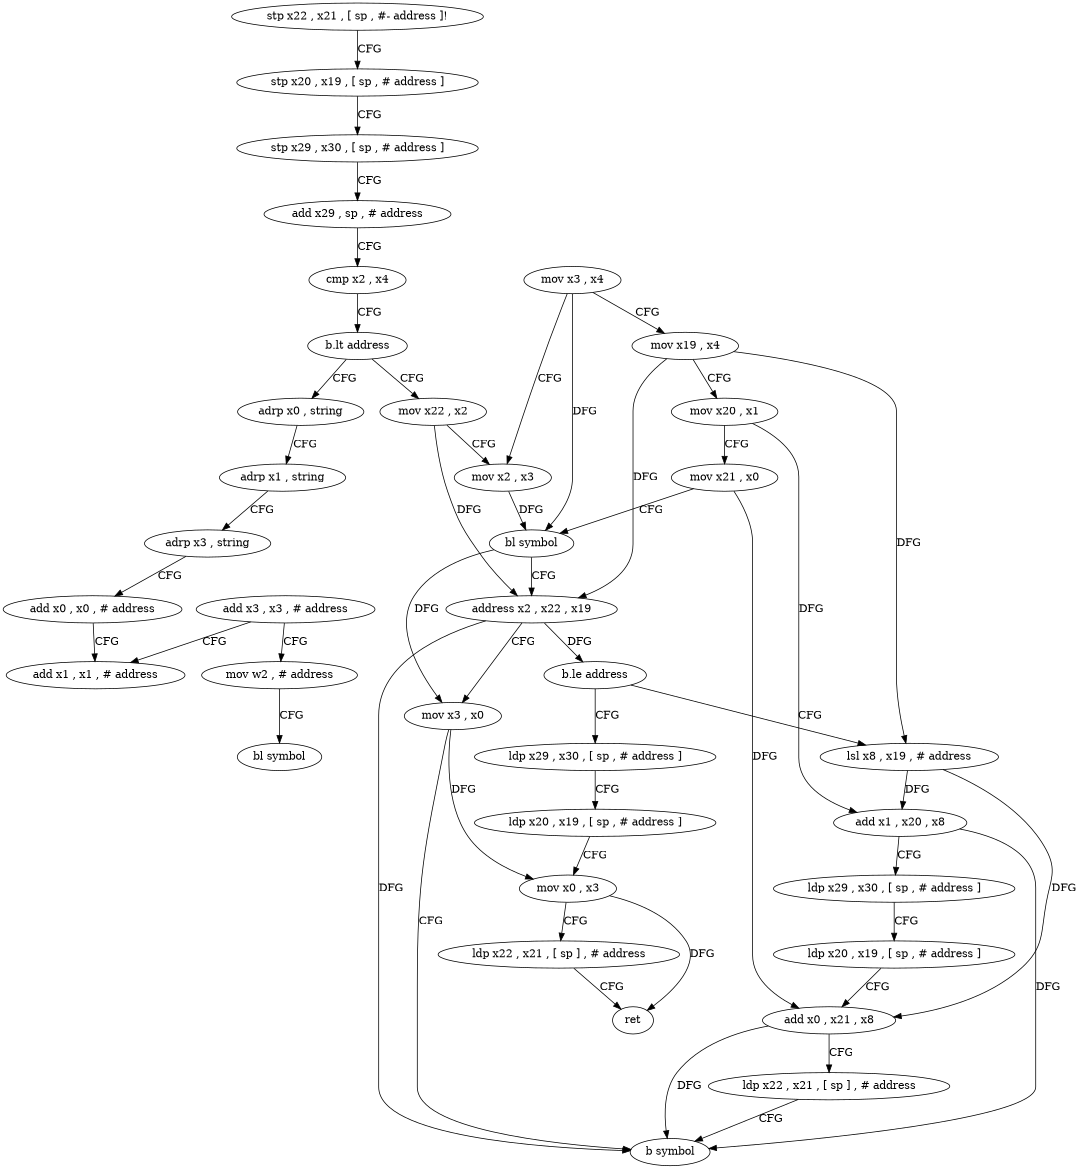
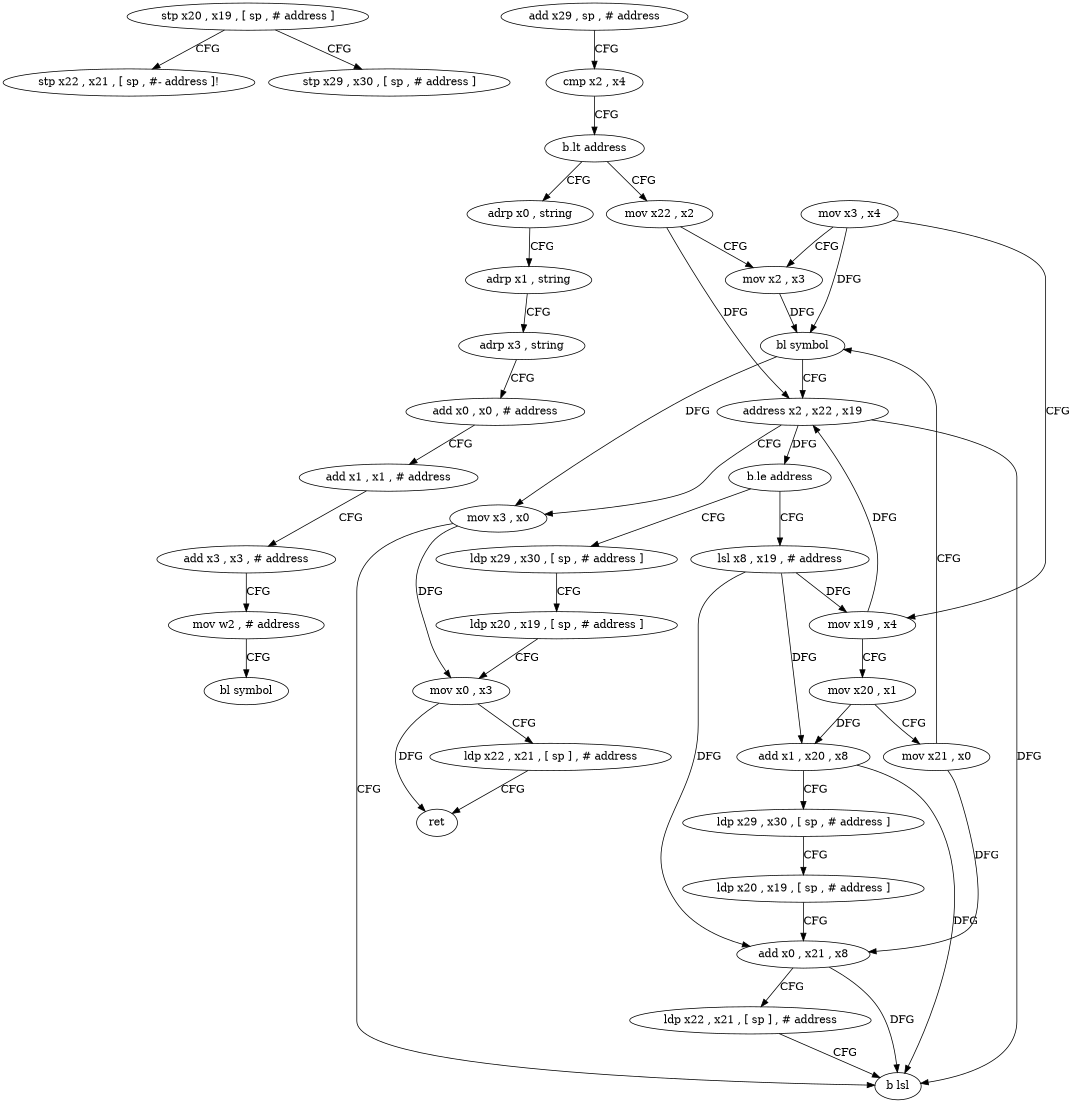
edge "stp x22 , x21 , [ sp , #- address ]!" -> "stp x20 , x19 , [ sp , # address ]": reversed
edge "stp x29 , x30 , [ sp , # address ]" -> "add x29 , sp , # address": removed, label "CFG"
edge "mov x19 , x4" -> "lsl x8 , x19 , # address": reversed
edge "add x3 , x3 , # address" -> "add x1 , x1 , # address": reversed
node "b symbol": label "b symbol" -> "b lsl"
